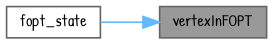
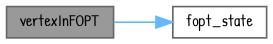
edge "fopt_state" -> "vertexInFOPT": reversed
